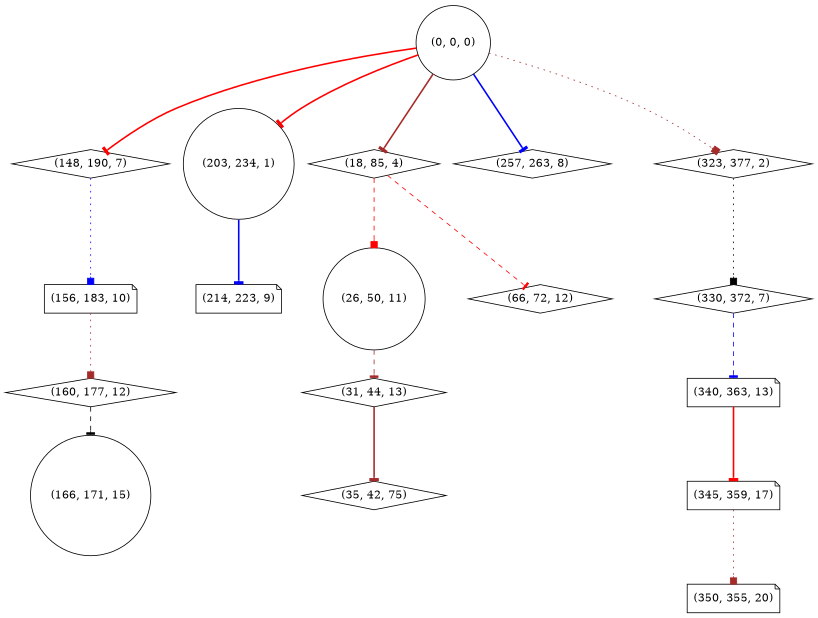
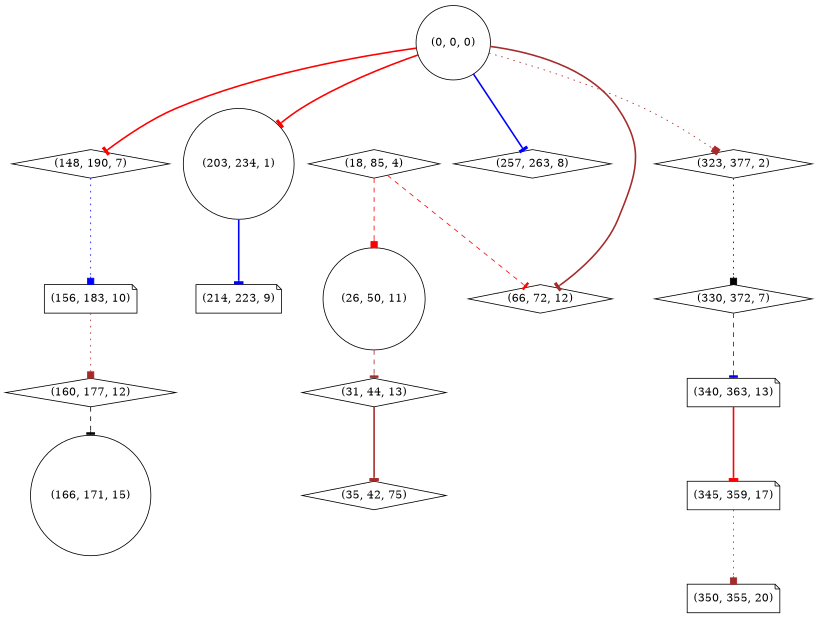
edge "(0, 0, 0)" -> "(18, 85, 4)": now "(0, 0, 0)" -> "(66, 72, 12)"
